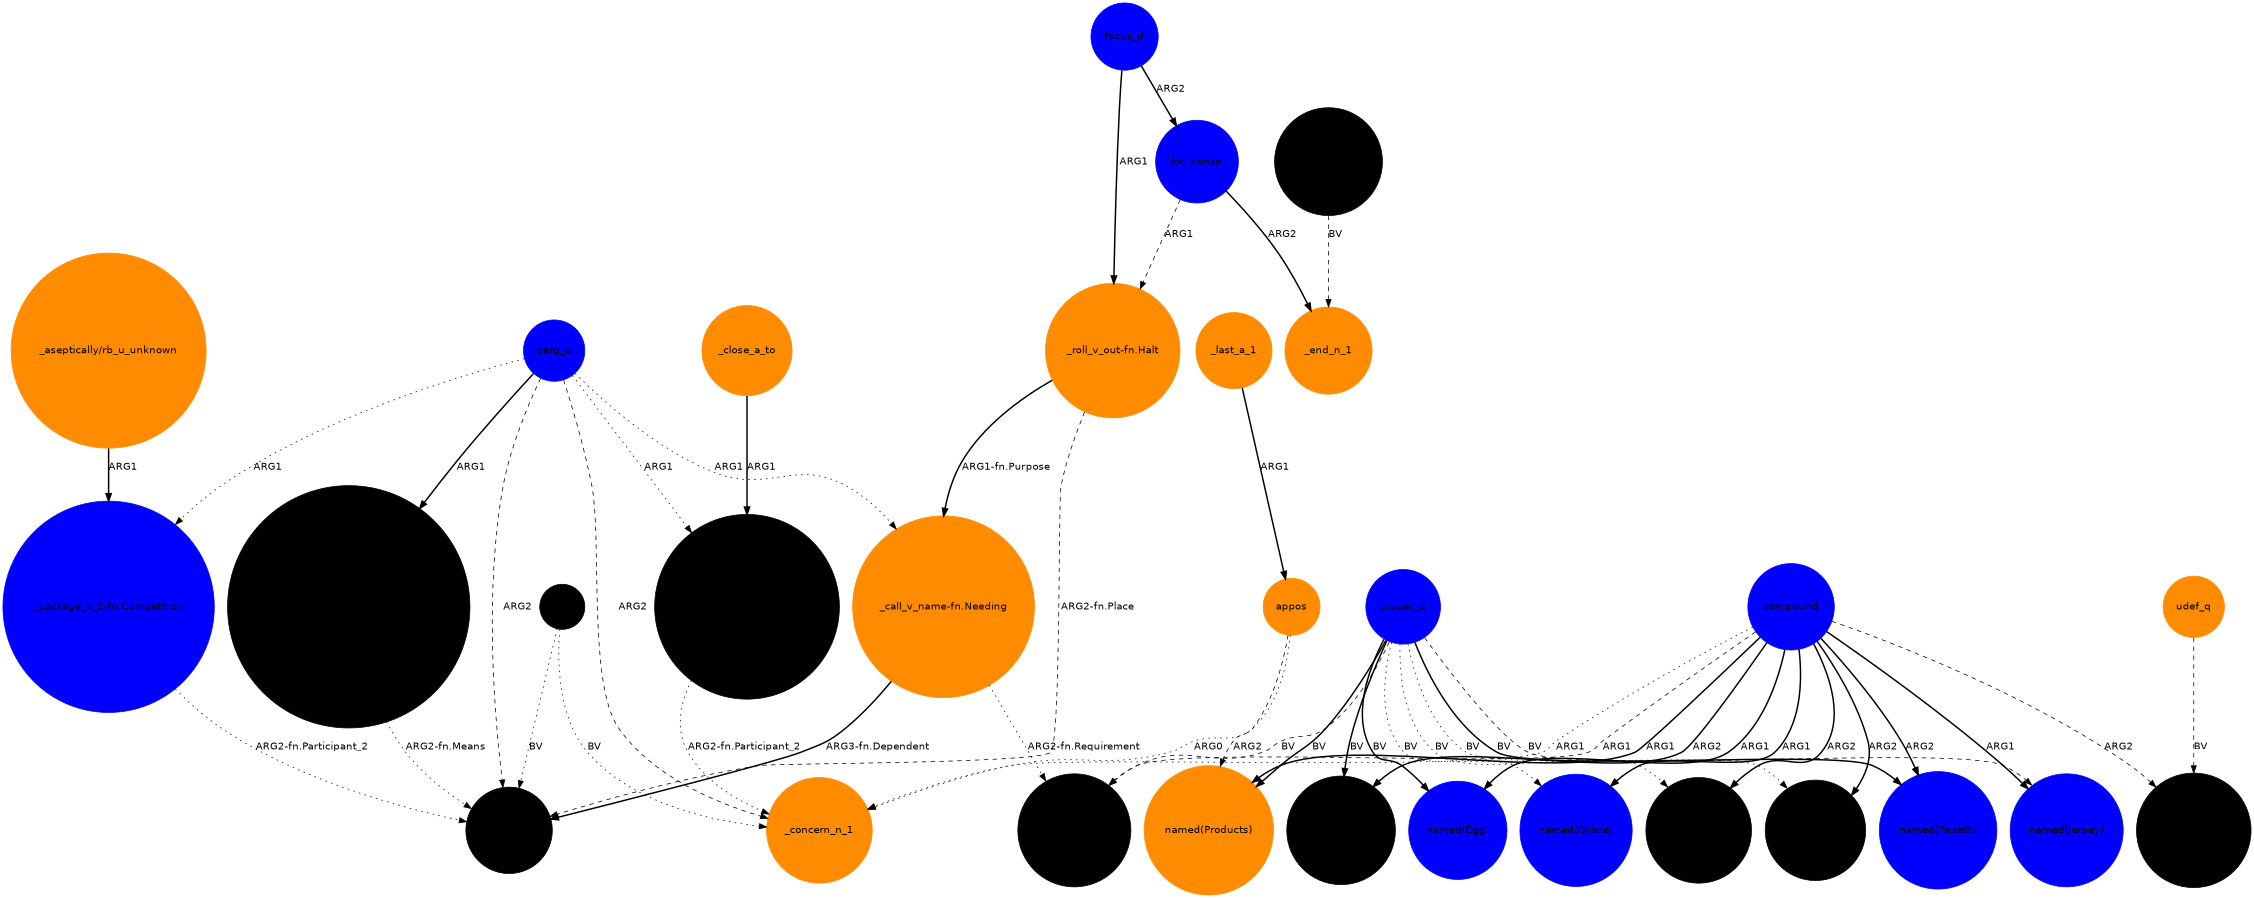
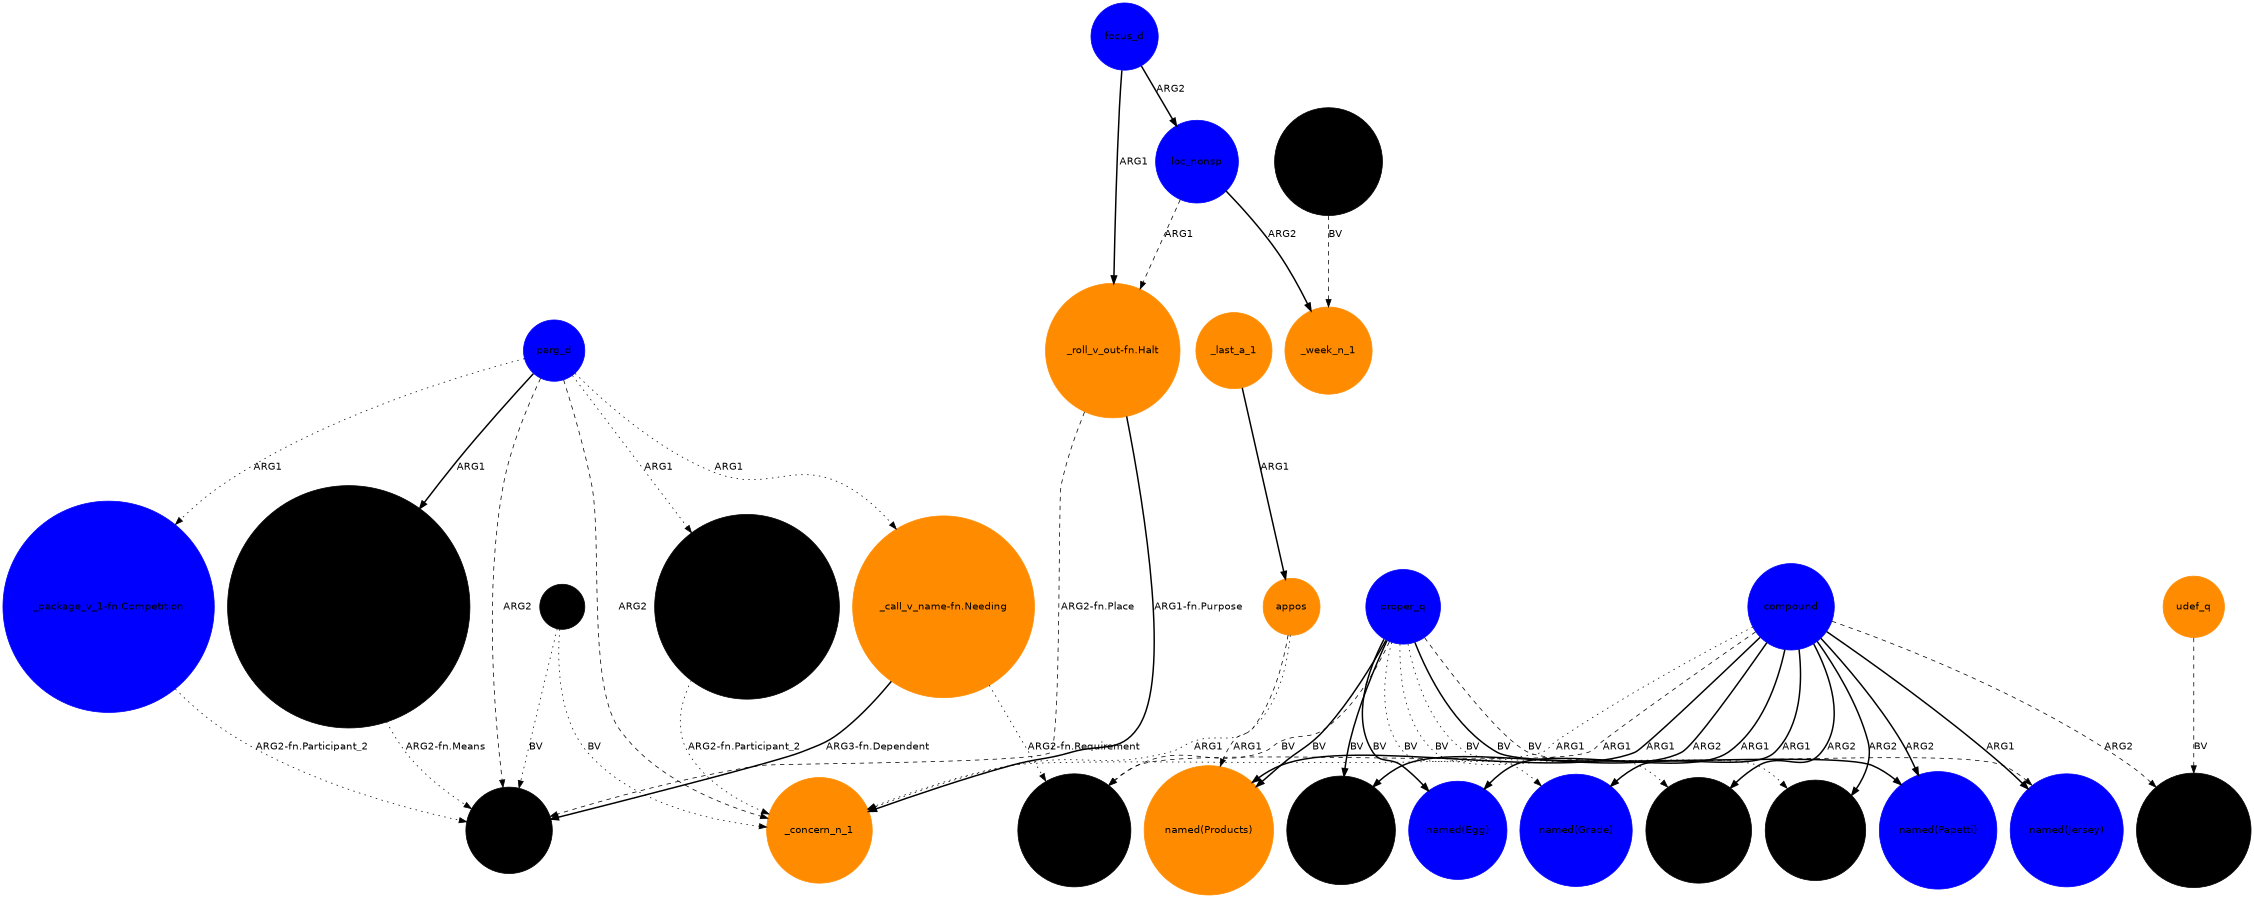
node "_aseptically/rb_u_unknown": removed
node "_close_a_to": removed
node "_end_n_1": label "_end_n_1" -> "_week_n_1"
edge "_roll_v_out-fn.Halt" -> "_call_v_name-fn.Needing": now "_roll_v_out-fn.Halt" -> "_concern_n_1"
edge "appos" -> "_concern_n_1": label "ARG0" -> "ARG1"
edge "appos" -> "named(Products)": label "ARG2" -> "ARG1"
